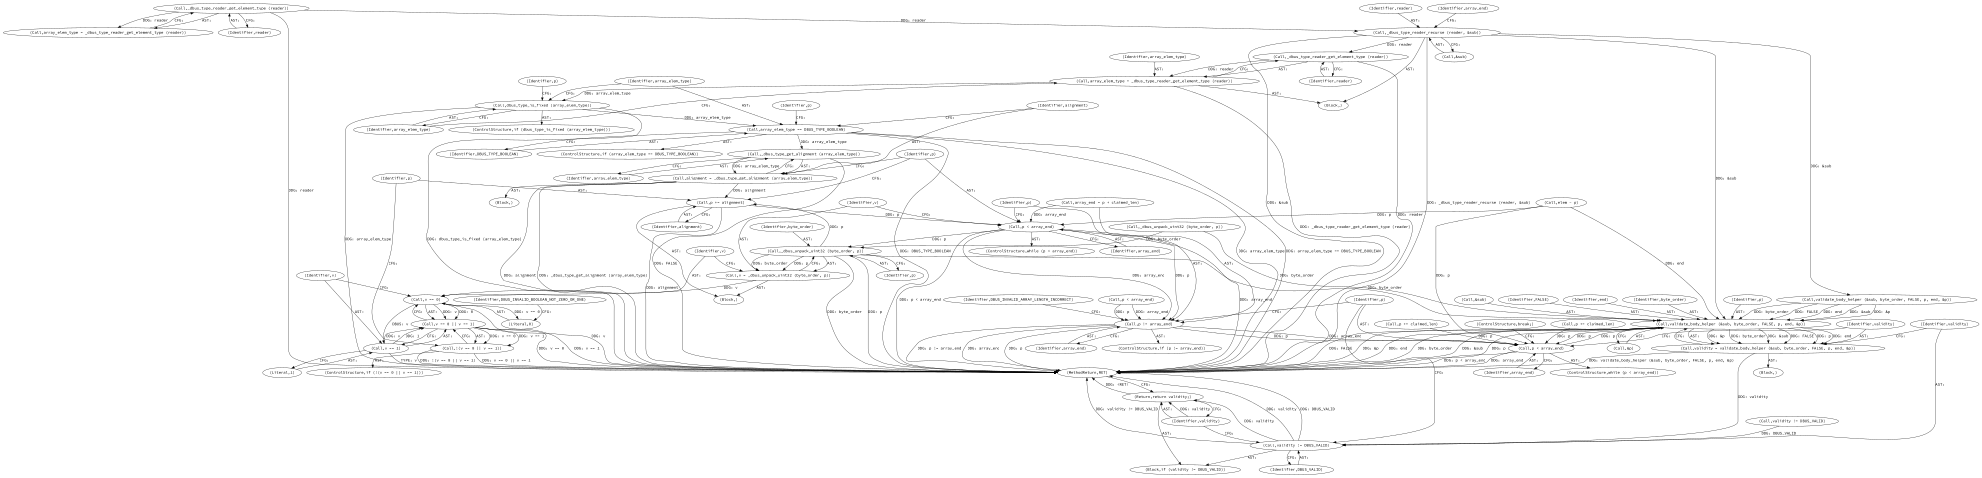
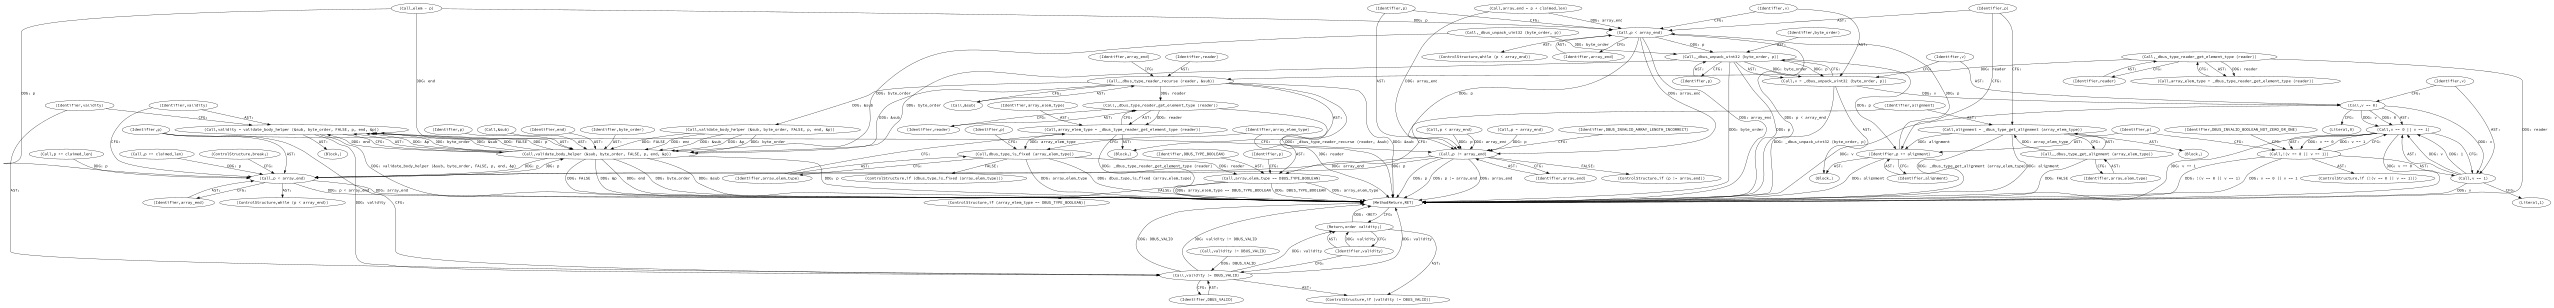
edge "(Call,dbus_type_is_fixed (array_elem_type))" -> "(ControlStructure,if (dbus_type_is_fixed (array_elem_type)))": label "AST: " -> "FALSE: "
edge "(Call,dbus_type_is_fixed (array_elem_type))" -> "(Call,array_elem_type == DBUS_TYPE_BOOLEAN)": label "DDG: array_elem_type" -> "DDG: reader"
node "(Call,p = array_end)": added
edge "(Call,array_elem_type == DBUS_TYPE_BOOLEAN)" -> "(Identifier,DBUS_TYPE_BOOLEAN)": removed, label "CFG:"
edge "(Call,array_elem_type == DBUS_TYPE_BOOLEAN)" -> "(Call,_dbus_type_get_alignment (array_elem_type))": removed, label "DDG: array_elem_type"
edge "(Call,array_elem_type == DBUS_TYPE_BOOLEAN)" -> "(ControlStructure,if (array_elem_type == DBUS_TYPE_BOOLEAN))": label "AST: " -> "FALSE: "
edge "(Call,v = _dbus_unpack_uint32 (byte_order, p))" -> "(MethodReturn,RET)": added, label "DDG: _dbus_unpack_uint32 (byte_order, p)"
node "(Call,p += alignment)": label "(Call,p += alignment)" -> "(Identifier,p += alignment)"
edge "(Call,array_end = p + claimed_len)" -> "(Call,p != array_end)": label "AST: " -> "DDG: array_end"
node "(Identifier,FALSE)": removed
edge "(Literal,0)" -> "(Call,v == 0)": removed, label "AST:"
edge "(Call,v == 0)" -> "(Literal,0)": label "DDG: v == 0" -> "CFG: "
edge "(Identifier,DBUS_INVALID_BOOLEAN_NOT_ZERO_OR_ONE)" -> "(Literal,0)": now "(Identifier,DBUS_INVALID_BOOLEAN_NOT_ZERO_OR_ONE)" -> "(Call,!(v == 0 || v == 1))"
edge "(Call,v == 0 || v == 1)" -> "(Call,v == 0)": removed, label "CFG:"
edge "(Call,v == 0)" -> "(Call,v == 1)": label "DBUS: v" -> "DDG: v"
edge "(Call,p != array_end)" -> "(ControlStructure,if (p != array_end))": label "AST: " -> "FALSE: "
node "(Call,&p)": removed
edge "(Call,v == 1)" -> "(MethodReturn,RET)": label "TYPE: v" -> "DDG: v"
edge "(Literal,1)" -> "(Call,v == 1)": now "(Call,!(v == 0 || v == 1))" -> "(Call,v == 1)"
node "(Return,return validity;)": label "(Return,return validity;)" -> "(Return,order validity;)"
node "(Block,if (validity != DBUS_VALID))": label "(Block,if (validity != DBUS_VALID))" -> "(ControlStructure,if (validity != DBUS_VALID))"
